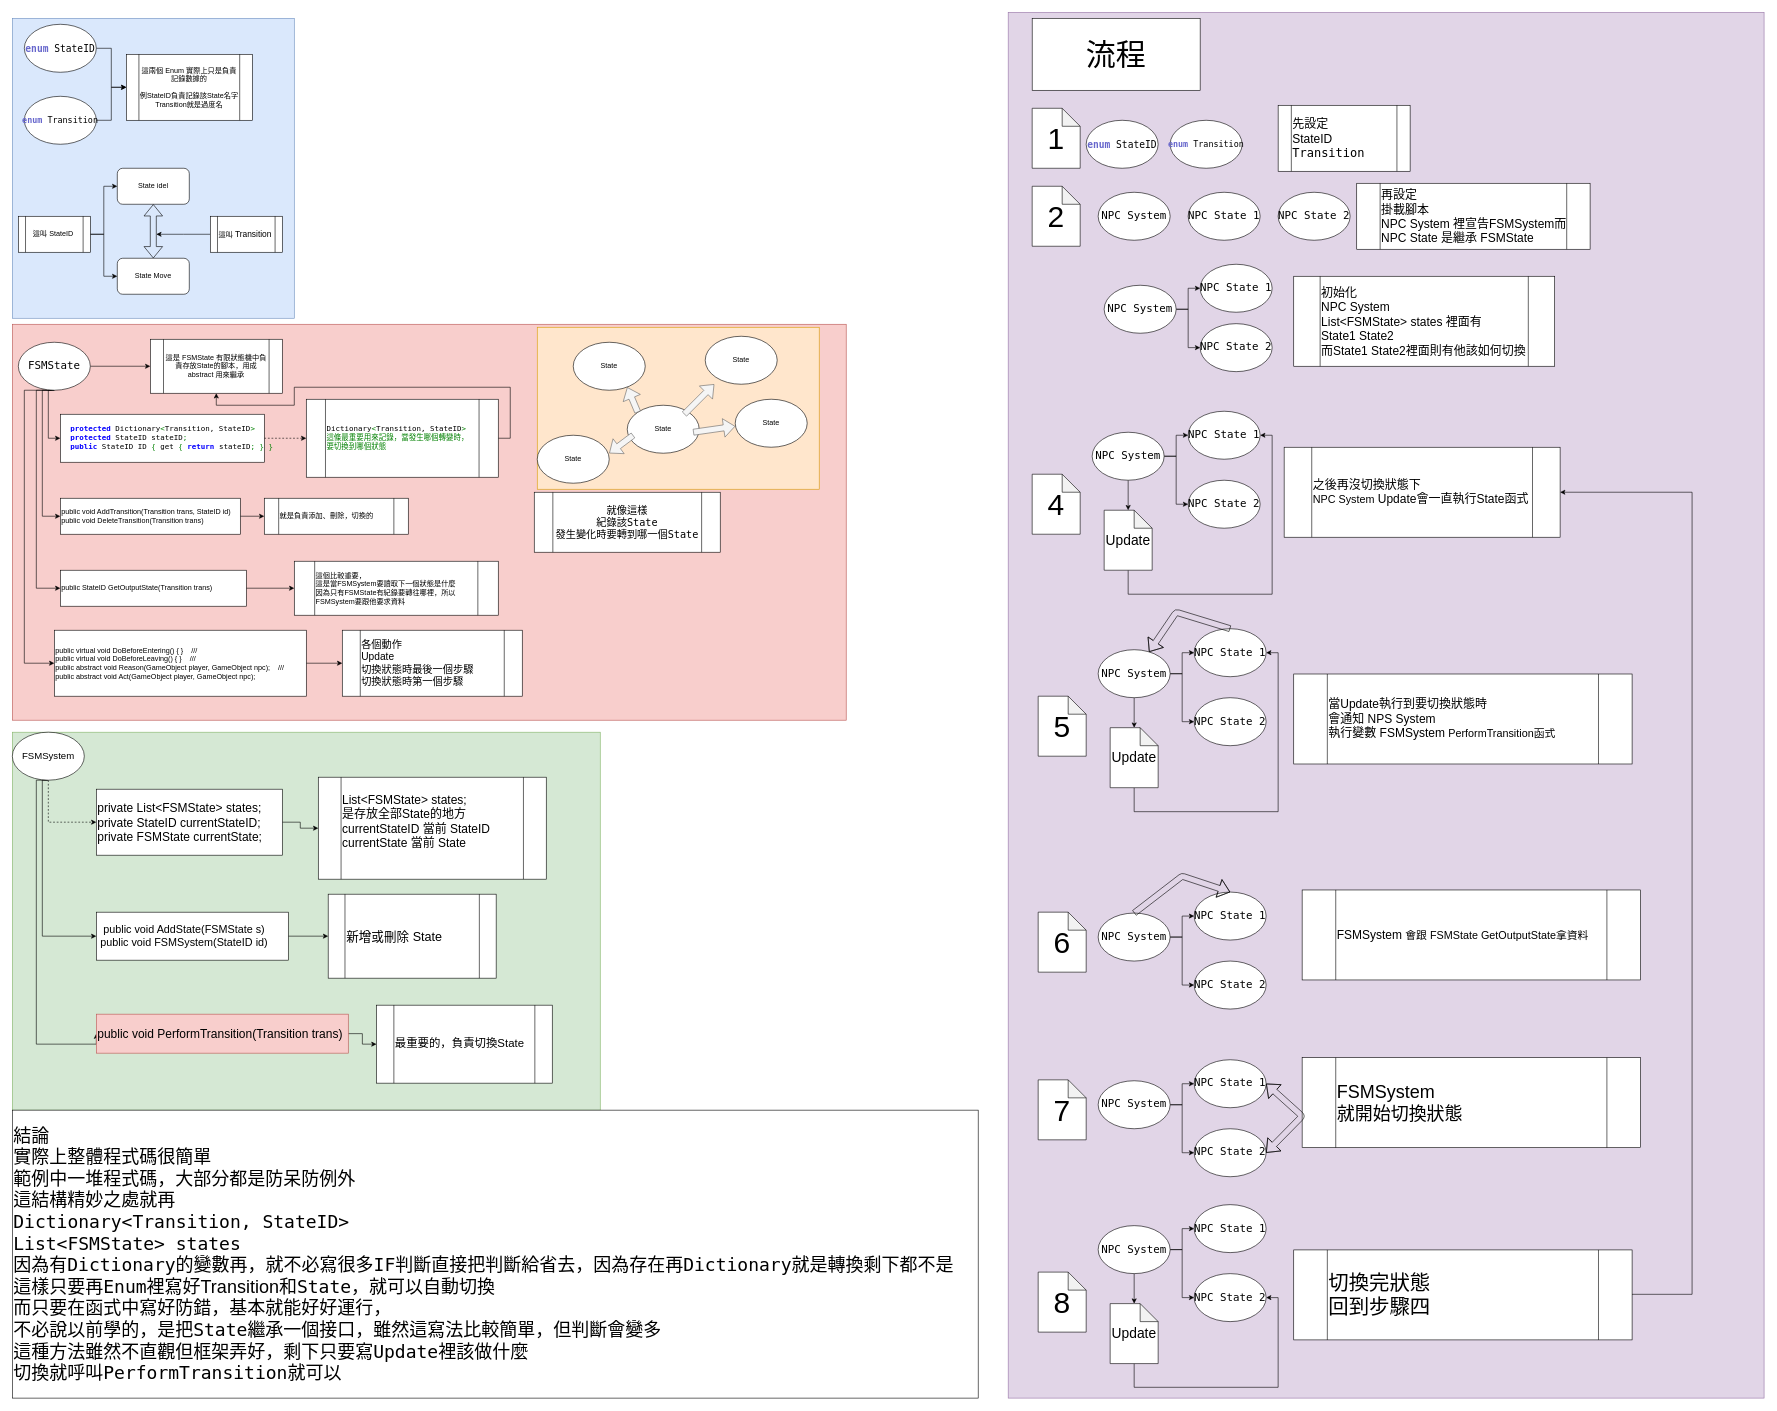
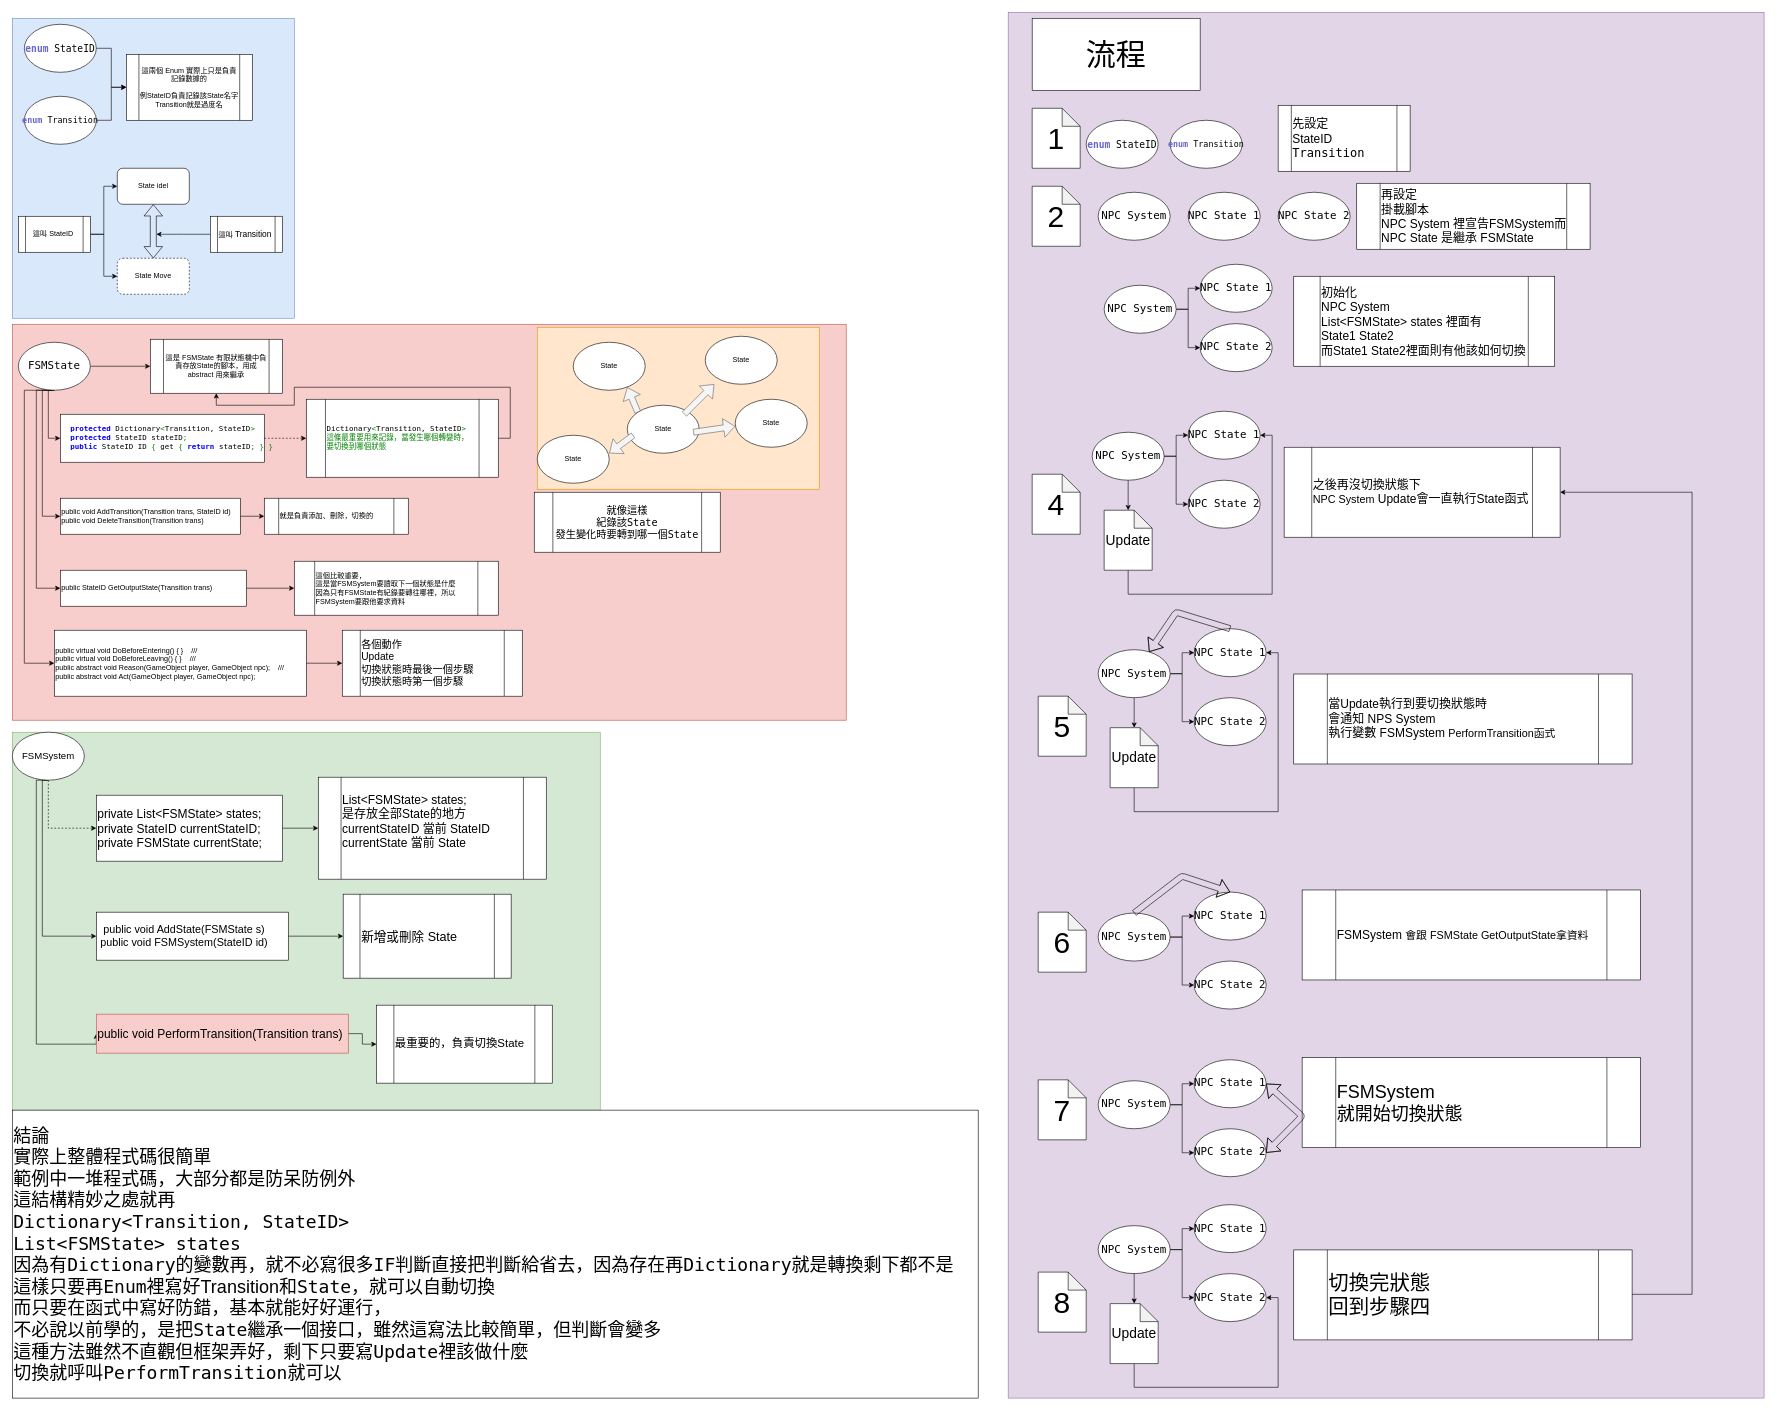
node "State Move": style solid -> dashed
node "private List<FSMState> states; private StateID currentStateID; private FSMState currentState;": moved (189, 822) -> (189, 828)
node "新增或刪除 State": moved (412, 936) -> (427, 936)
